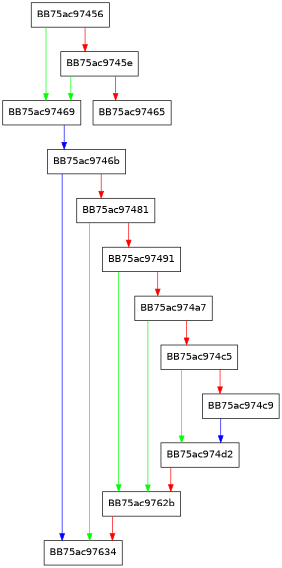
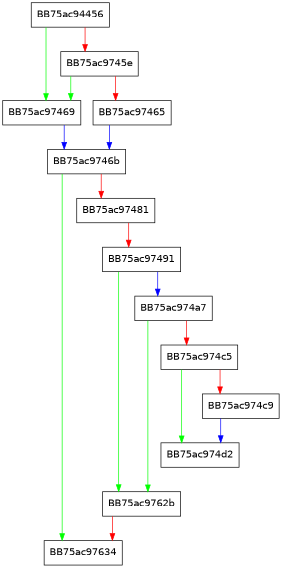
node "BB75ac97456": label "BB75ac97456" -> "BB75ac94456"
edge "BB75ac97465" -> "BB75ac9746b": added
edge "BB75ac97491" -> "BB75ac974a7": color red -> blue
edge "BB75ac9746b" -> "BB75ac97634": color blue -> green
edge "BB75ac97481" -> "BB75ac97634": removed
edge "BB75ac974d2" -> "BB75ac9762b": removed
